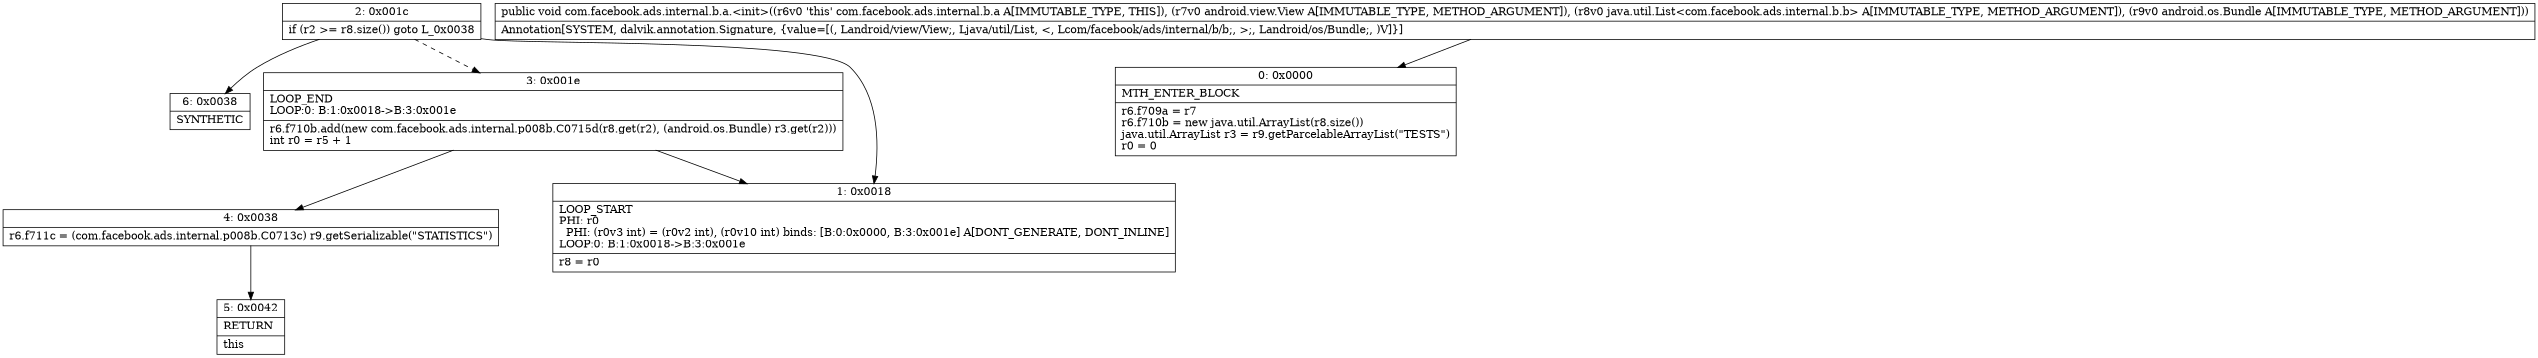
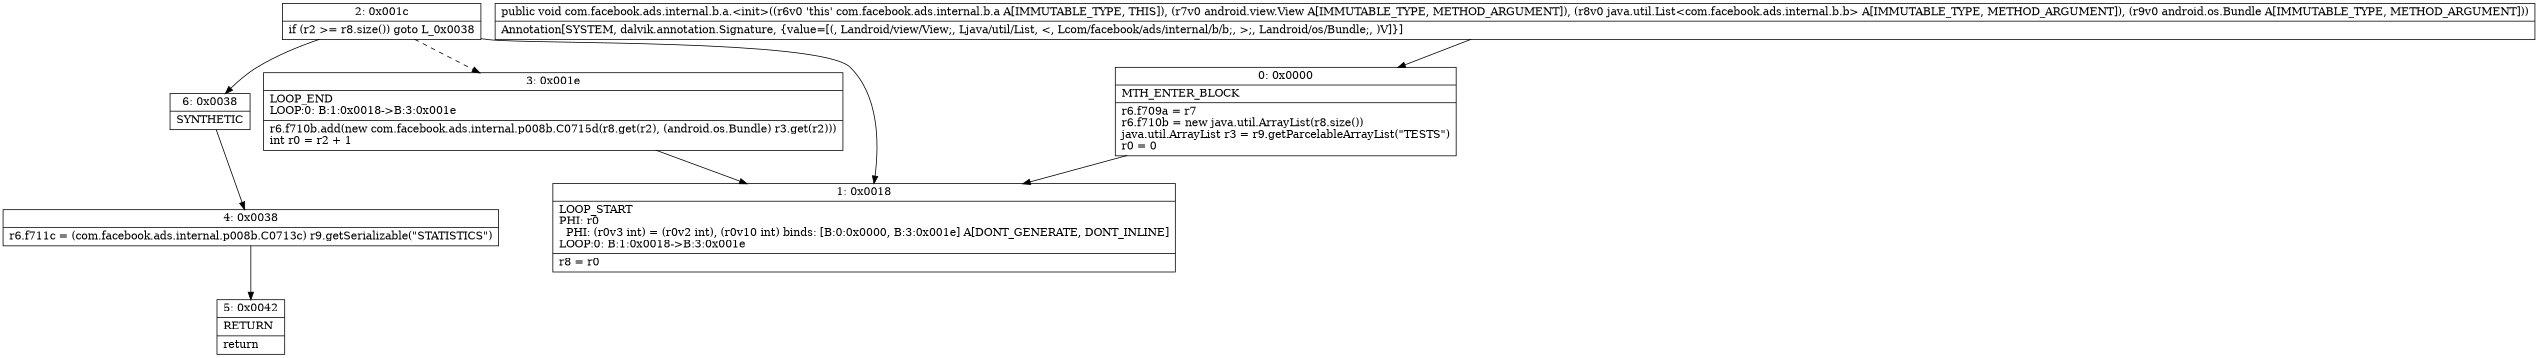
node "3: 0x001e": text "int r0 = r5 + 1" -> "int r0 = r2 + 1"
edge "0: 0x0000" -> "1: 0x0018": added
edge "3: 0x001e" -> "4: 0x0038": now "6: 0x0038" -> "4: 0x0038"
node "5: 0x0042": text "this" -> "return"
